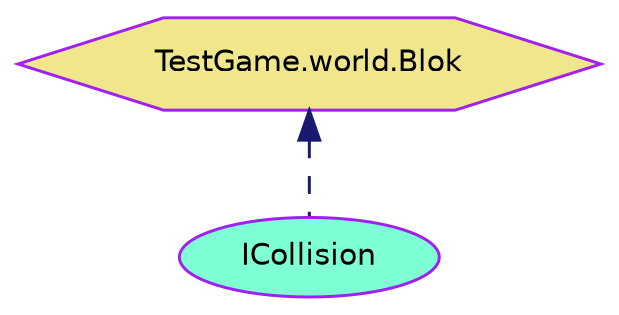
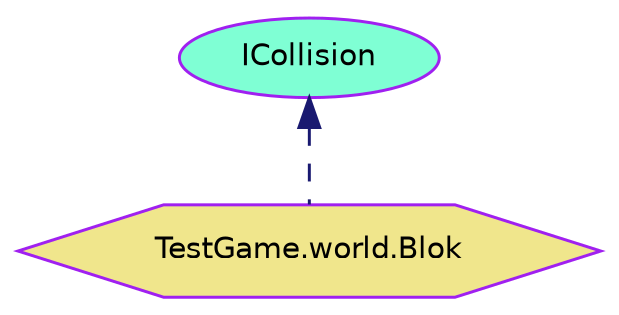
edge "ICollision" -> "TestGame.world.Blok": reversed
